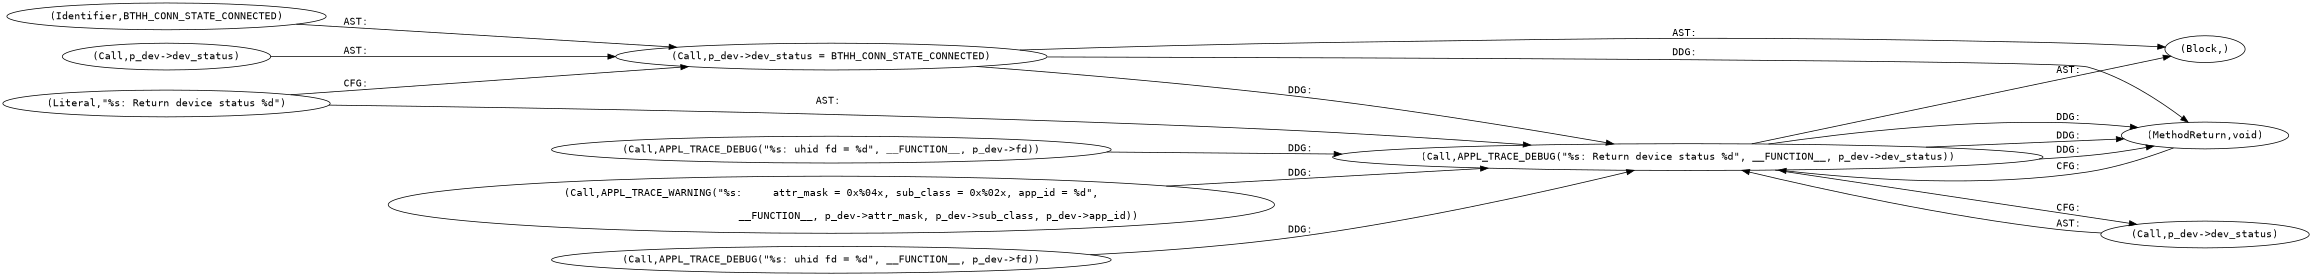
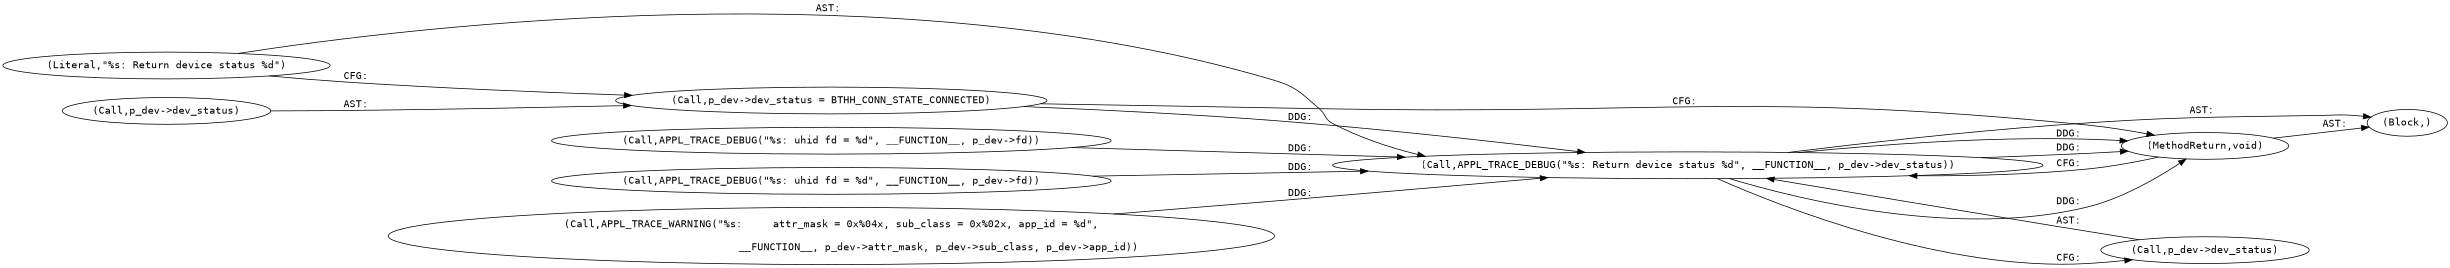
node "(Identifier,BTHH_CONN_STATE_CONNECTED)": removed
edge "(Call,p_dev->dev_status = BTHH_CONN_STATE_CONNECTED)" -> "(Block,)": now "(MethodReturn,void)" -> "(Block,)"
edge "(Call,p_dev->dev_status = BTHH_CONN_STATE_CONNECTED)" -> "(MethodReturn,void)": label "DDG: " -> "CFG: "
